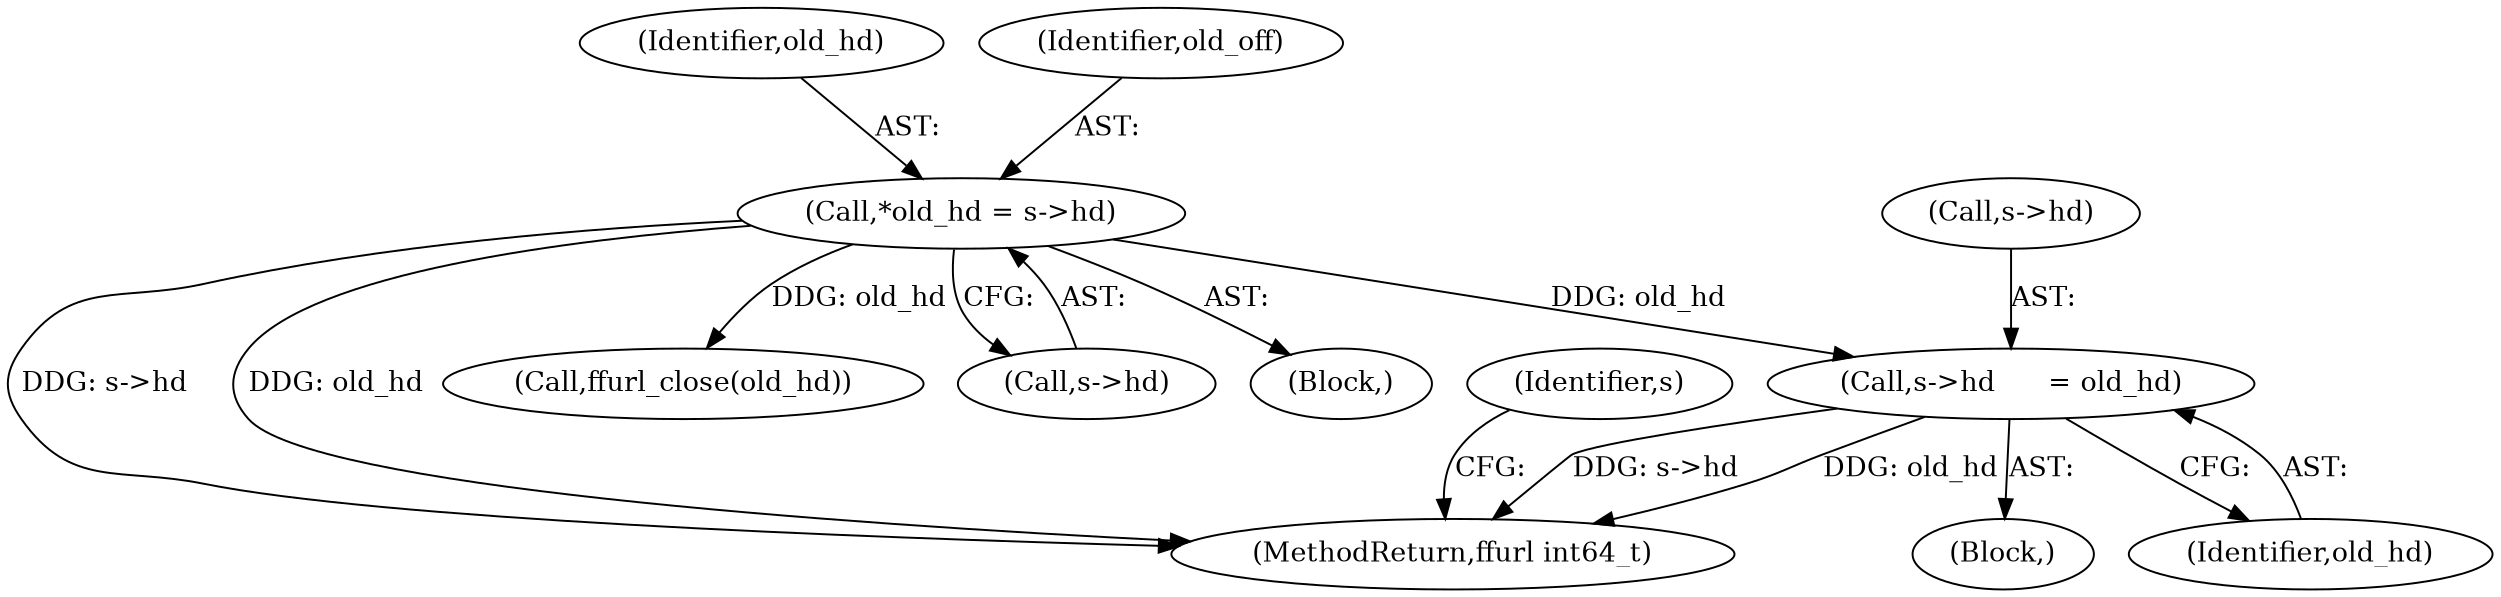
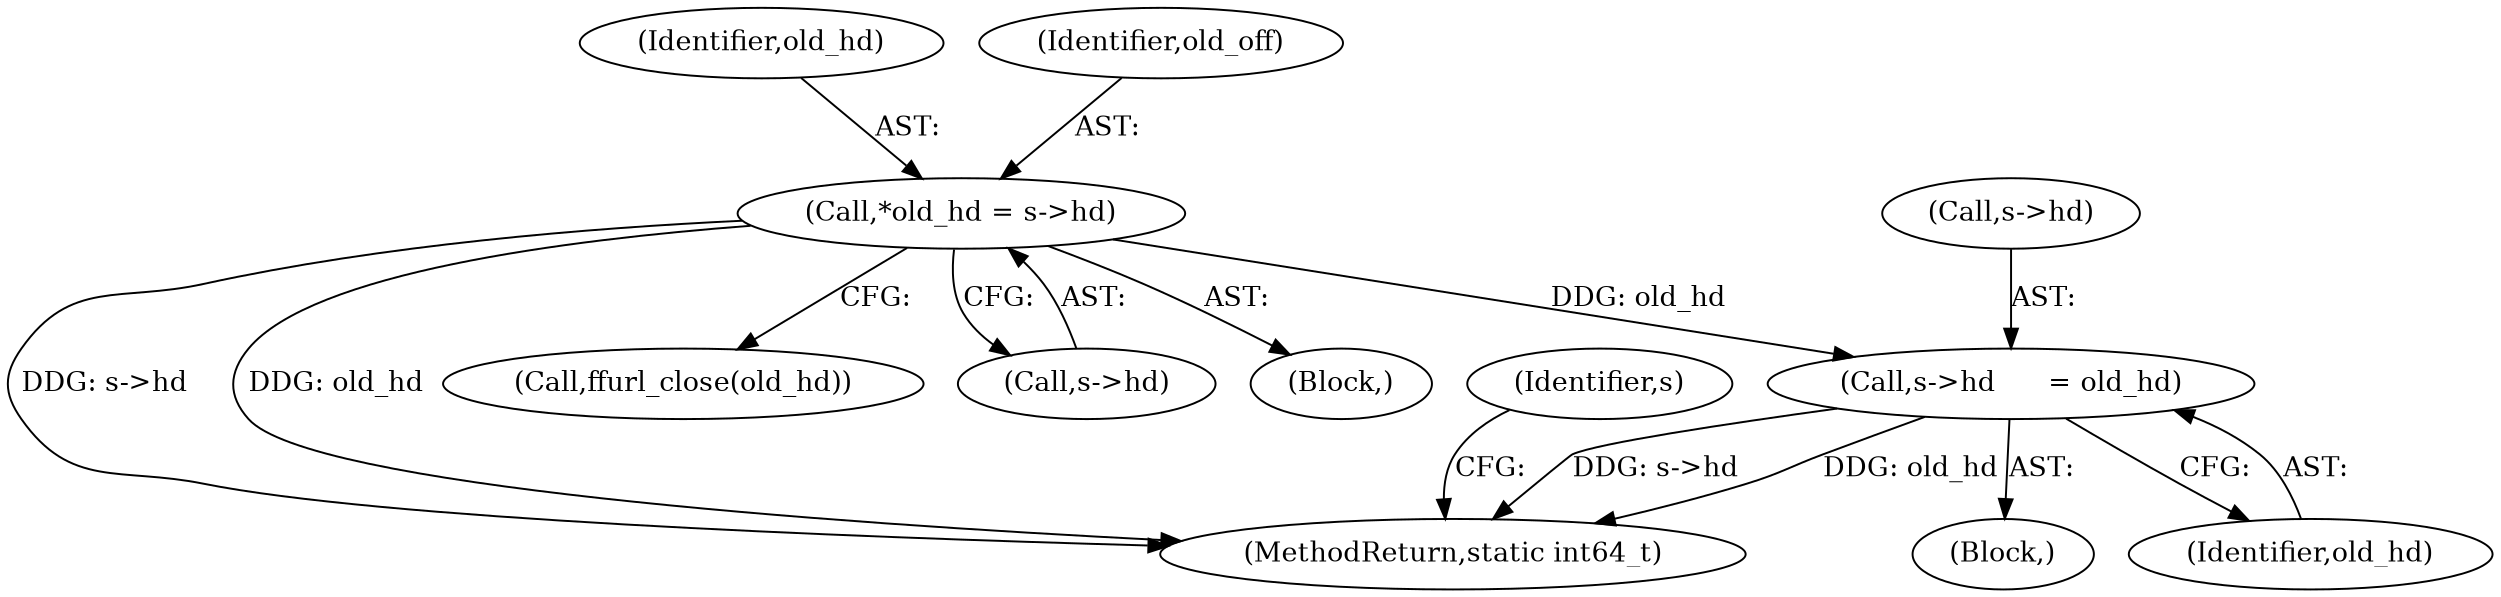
edge "(Call,*old_hd = s->hd)" -> "(Call,ffurl_close(old_hd))": label "DDG: old_hd" -> "CFG: "
node "(MethodReturn,ffurl int64_t)": label "(MethodReturn,ffurl int64_t)" -> "(MethodReturn,static int64_t)"
